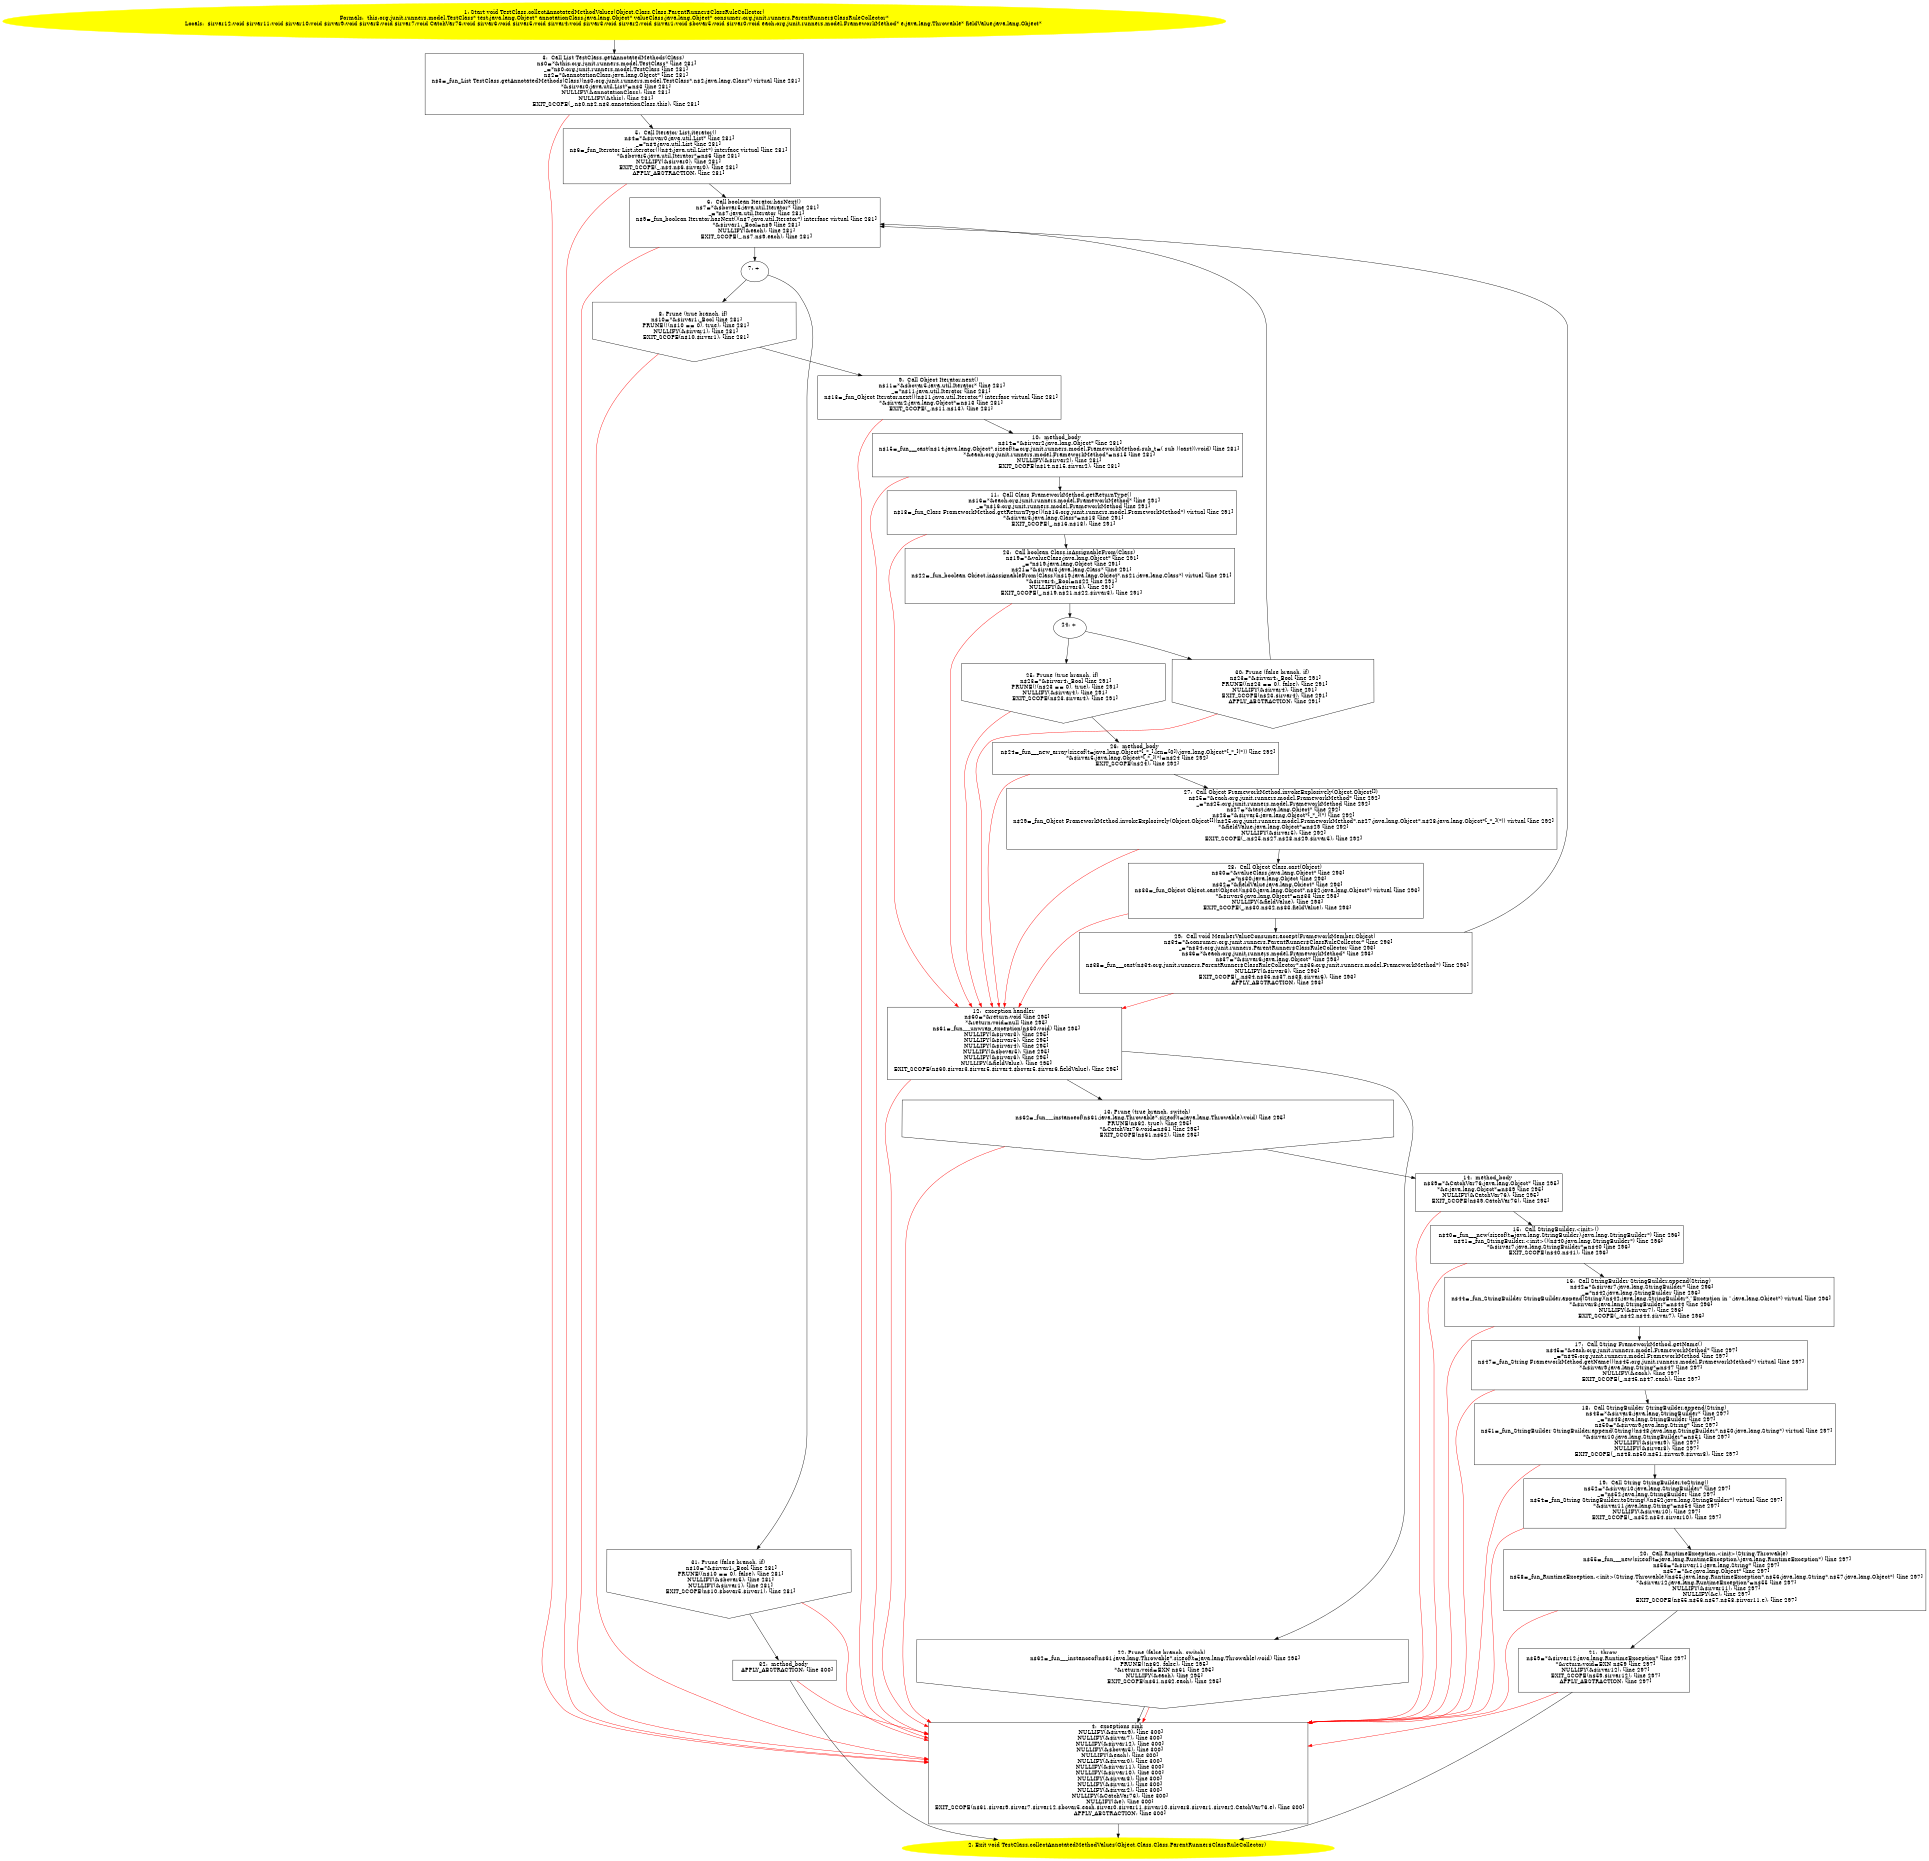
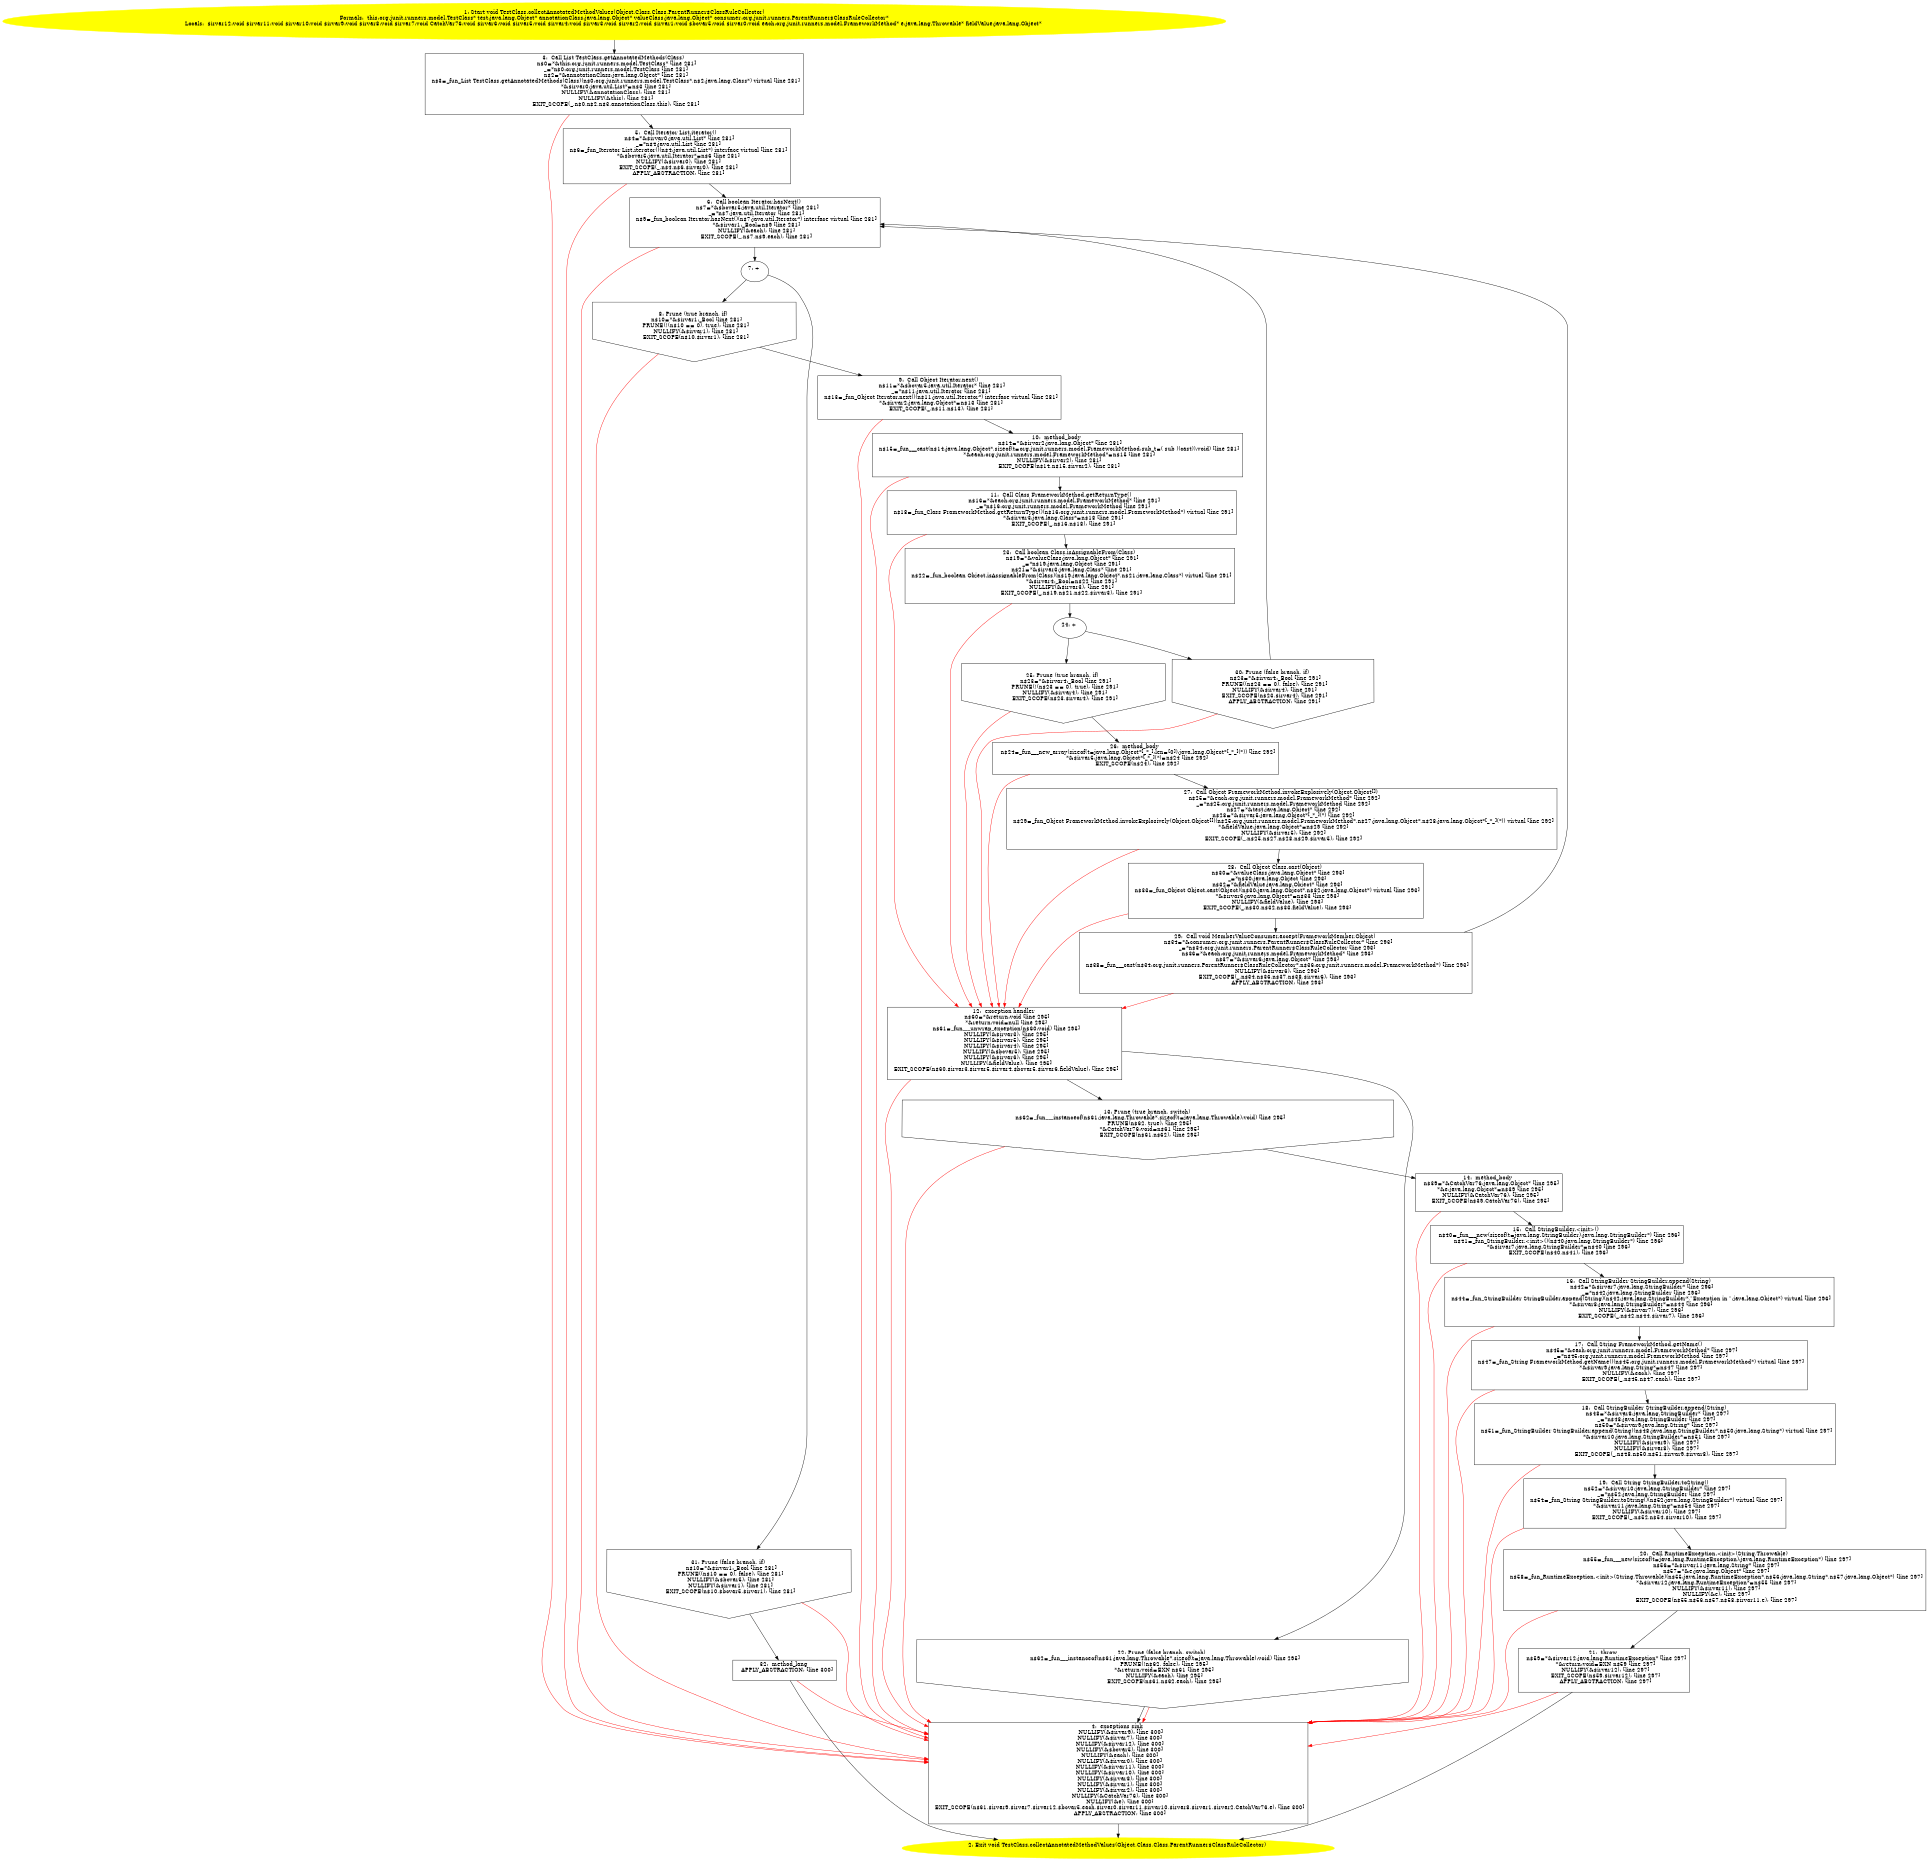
node "32:  method_body APPLY_ABSTRACTION; [line 300]": label "32:  method_body APPLY_ABSTRACTION; [line 300]" -> "32:  method_lang APPLY_ABSTRACTION; [line 300]"
